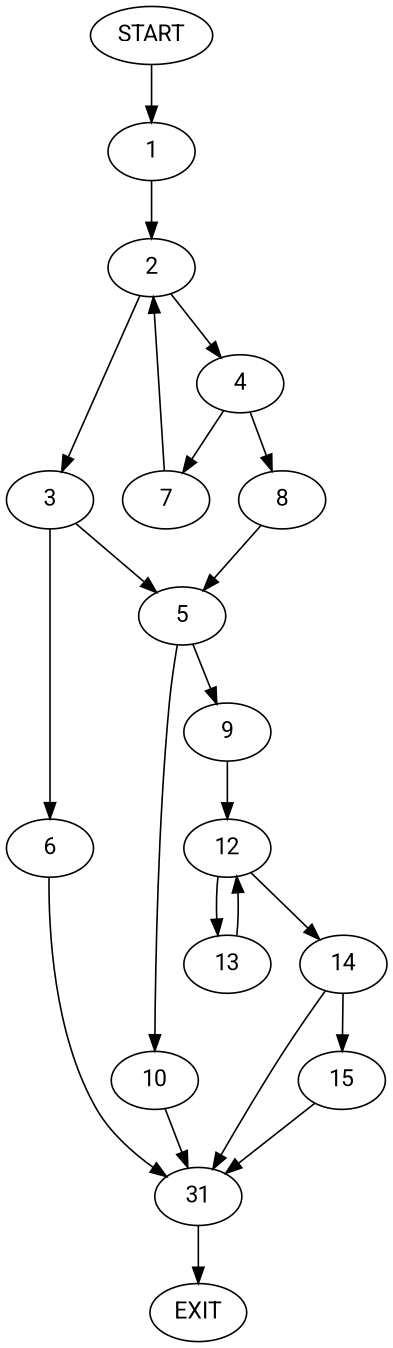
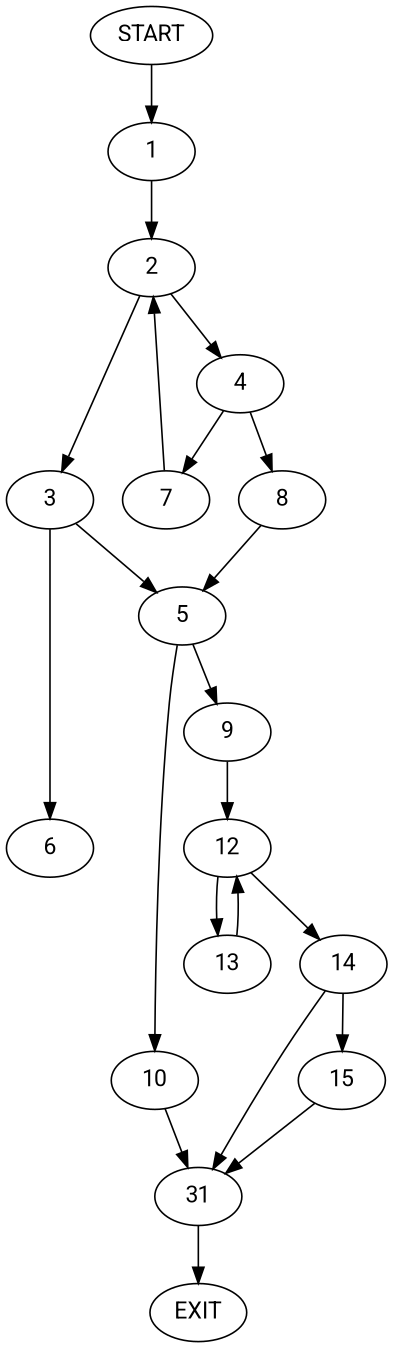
edge "6" -> "31": removed
